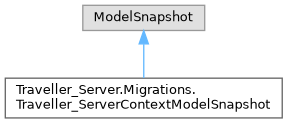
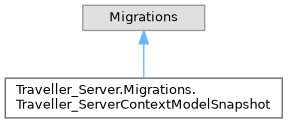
node "ModelSnapshot": label "ModelSnapshot" -> "Migrations"
